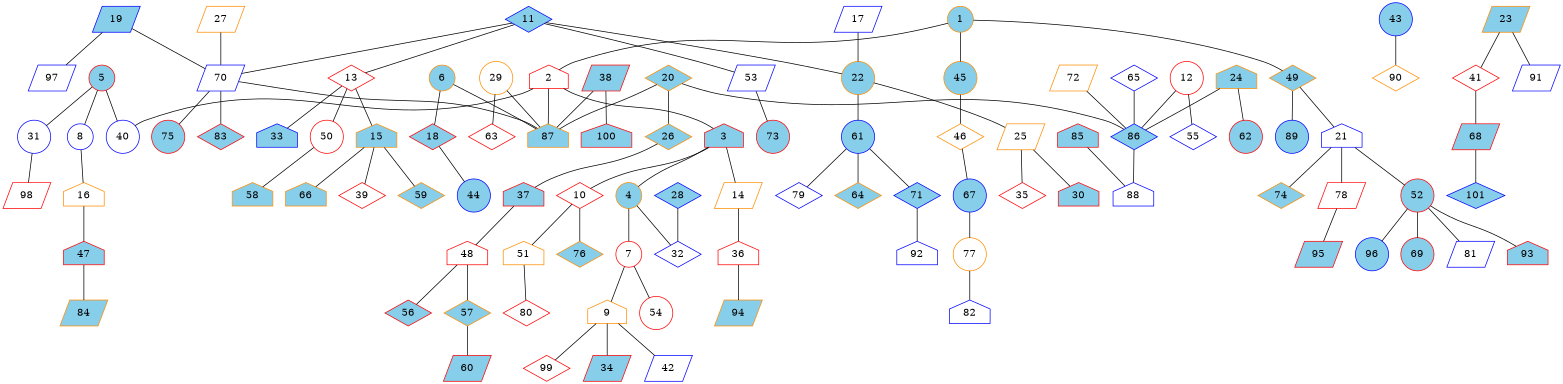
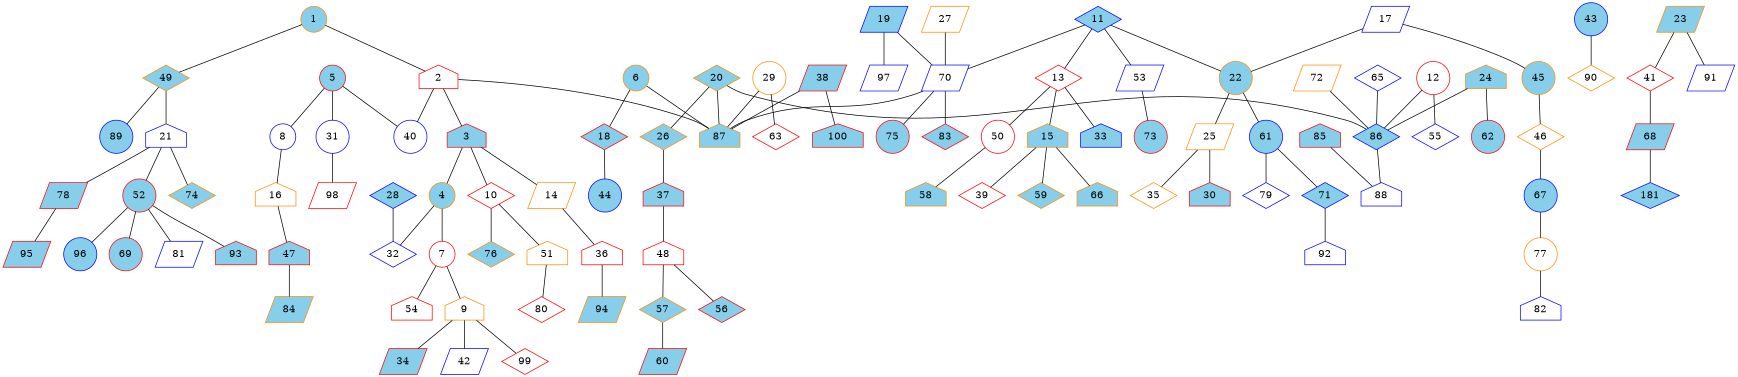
edge "1" -- "45": now "17" -- "45"
node "64": removed
node "35": color red -> darkorange
node "78": fillcolor white -> skyblue
node "101": label "101" -> "181"
node "54": shape circle -> house
